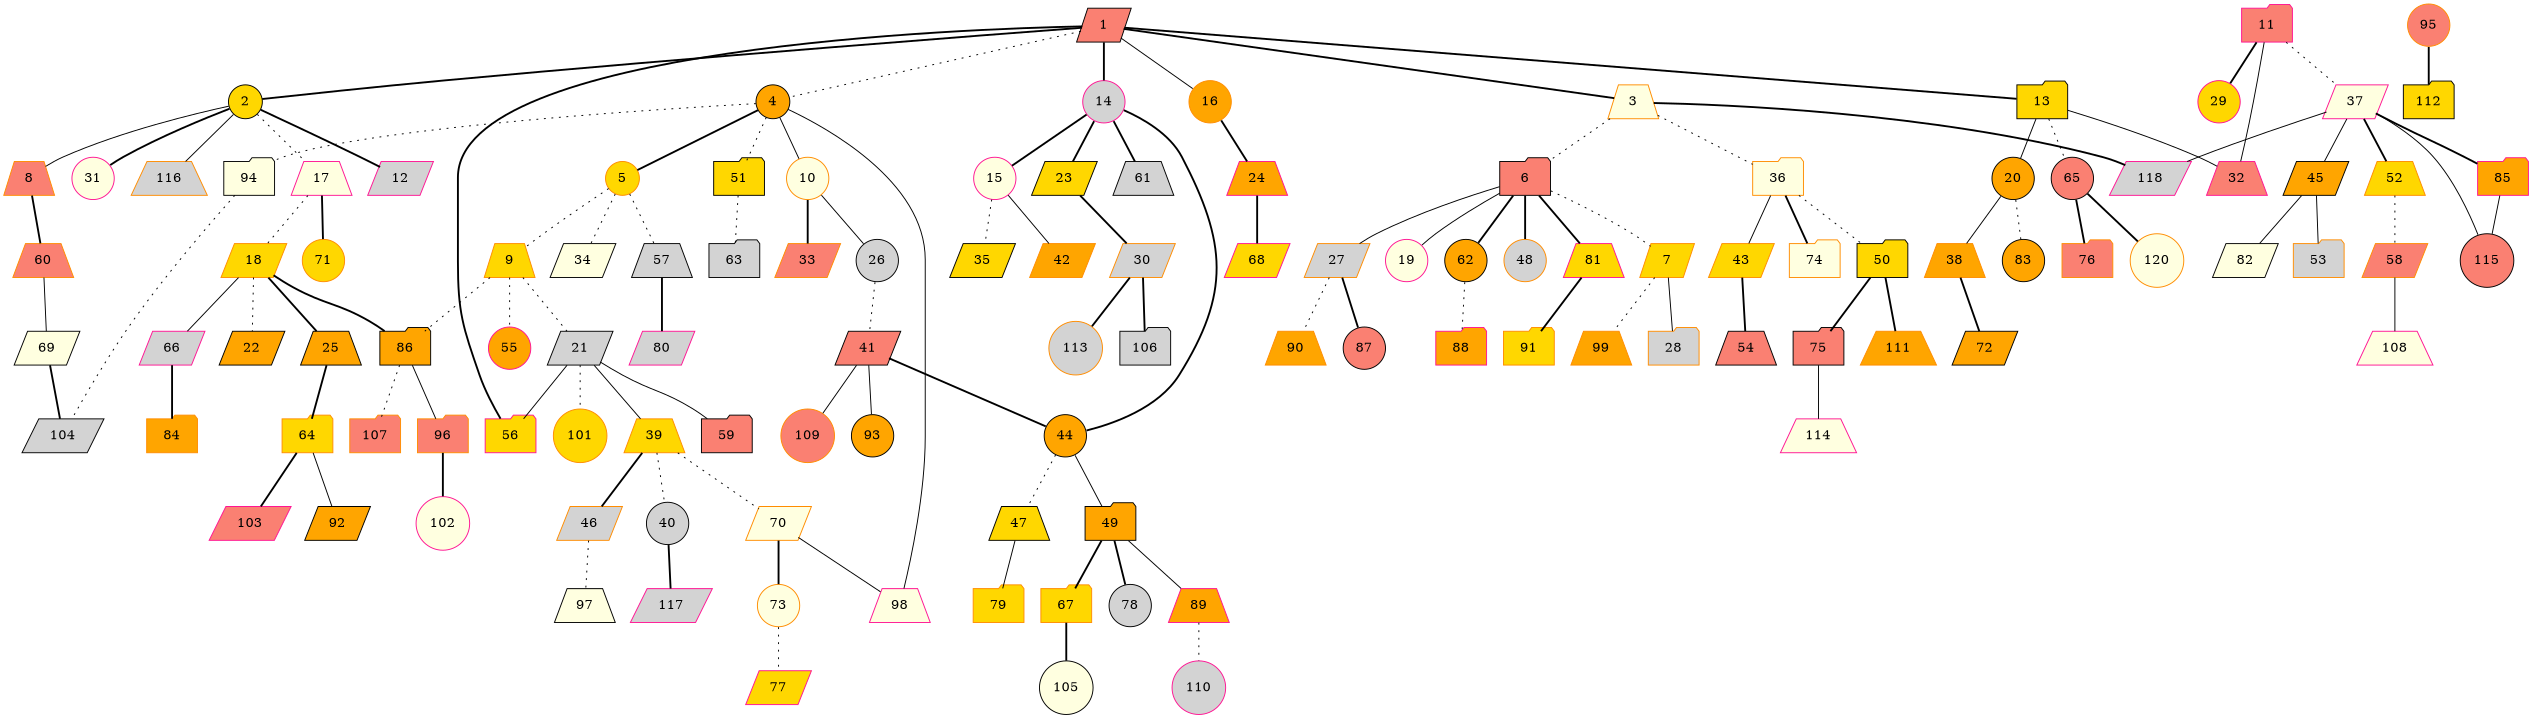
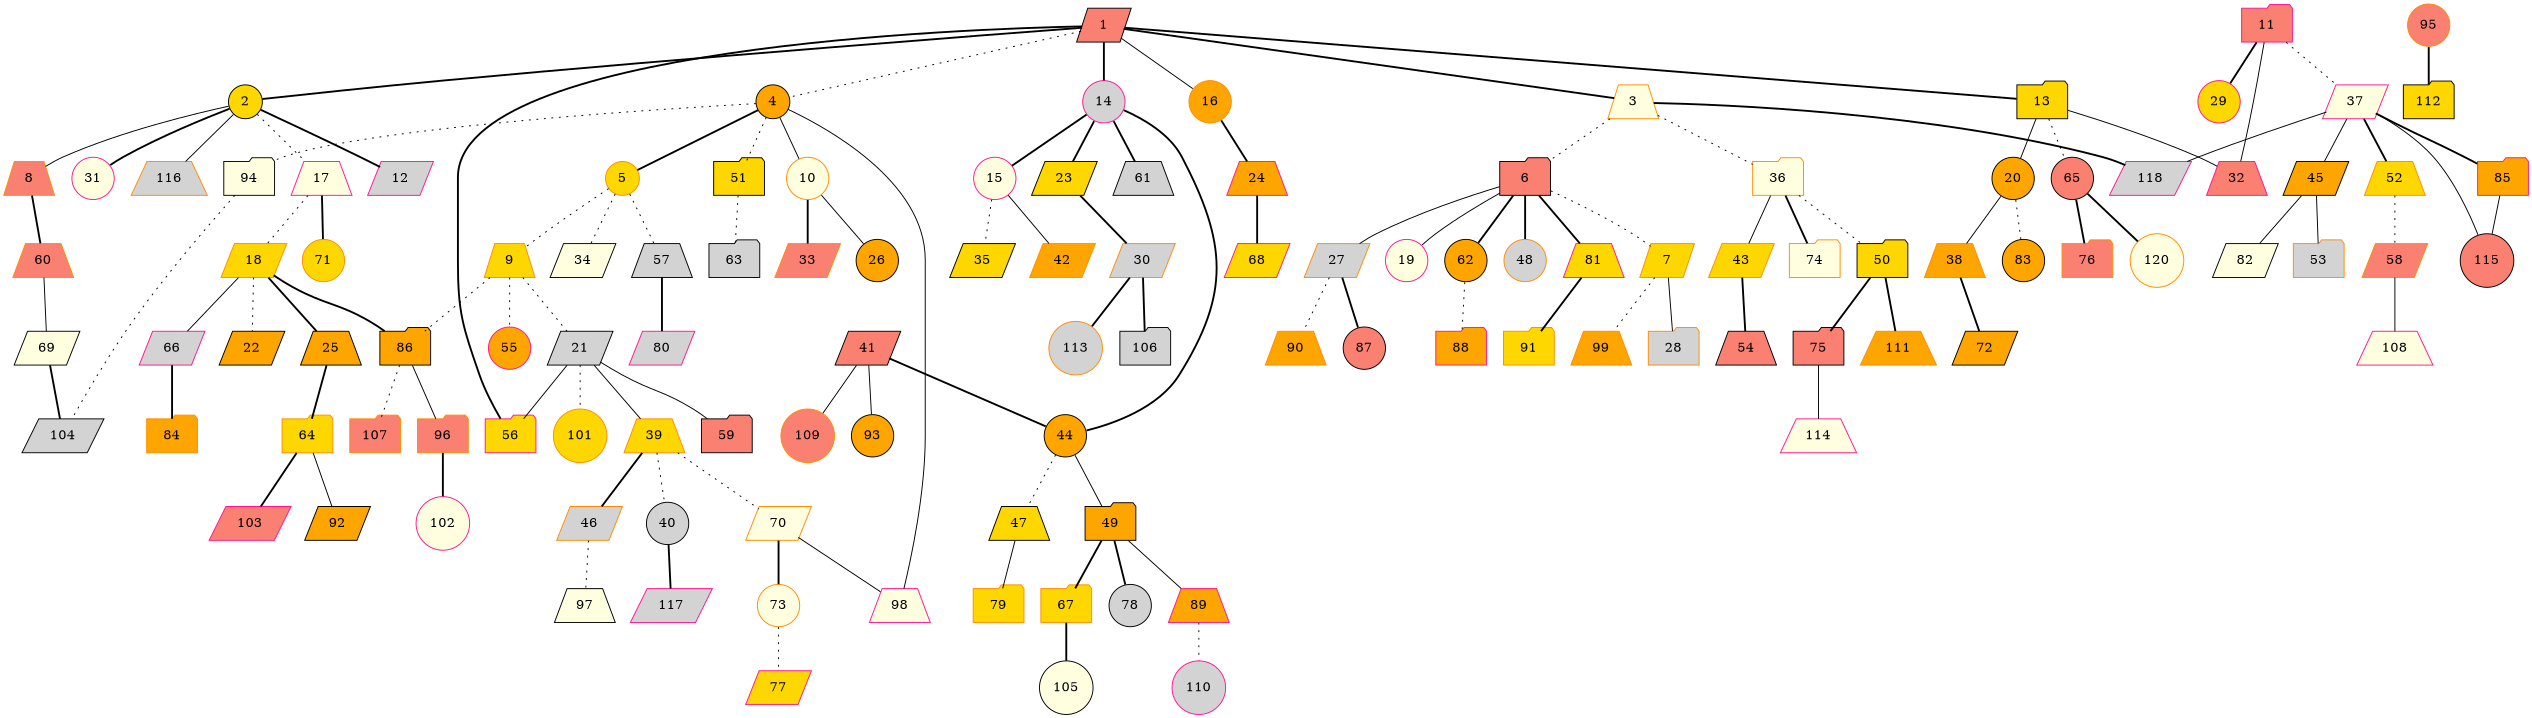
node "26": fillcolor lightgrey -> orange
edge "26" -- "41": removed
